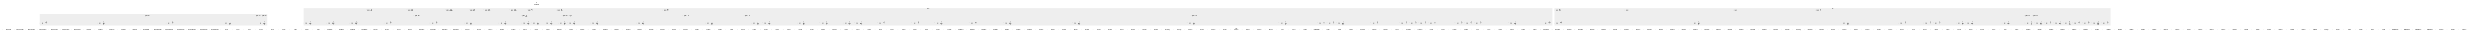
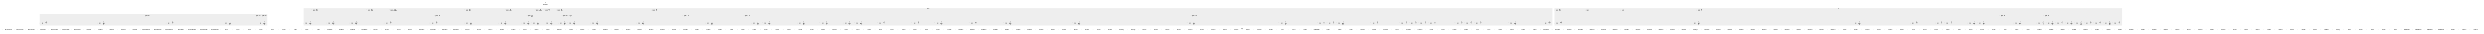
node "sys-devel/automake-1.11.6-r2": added
